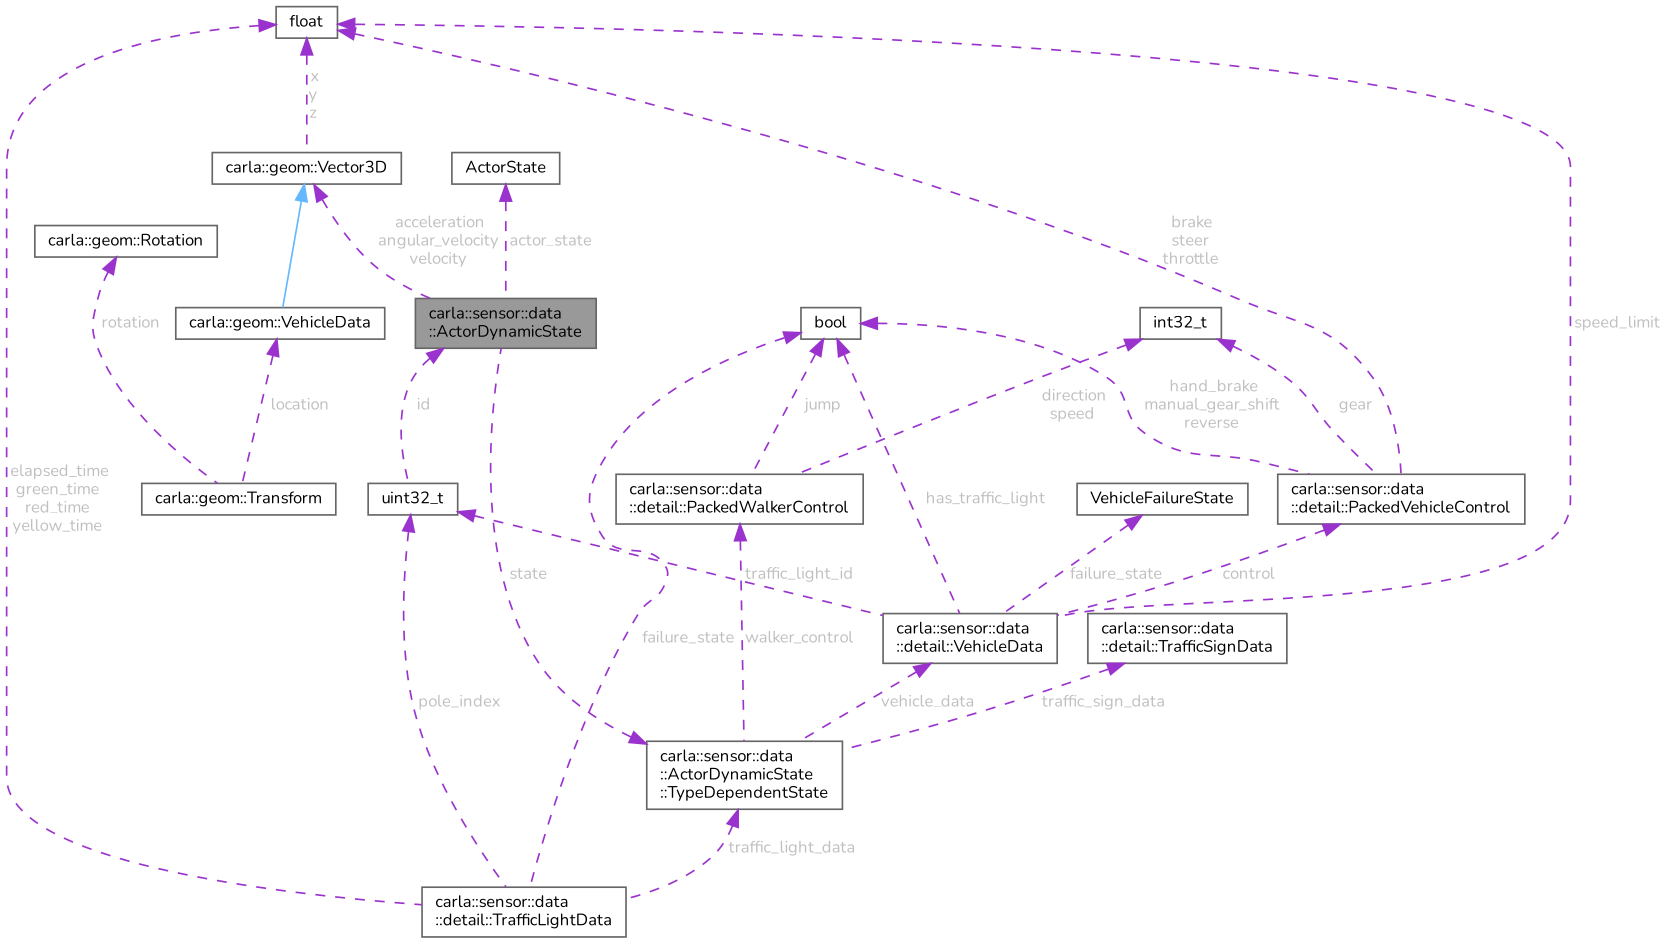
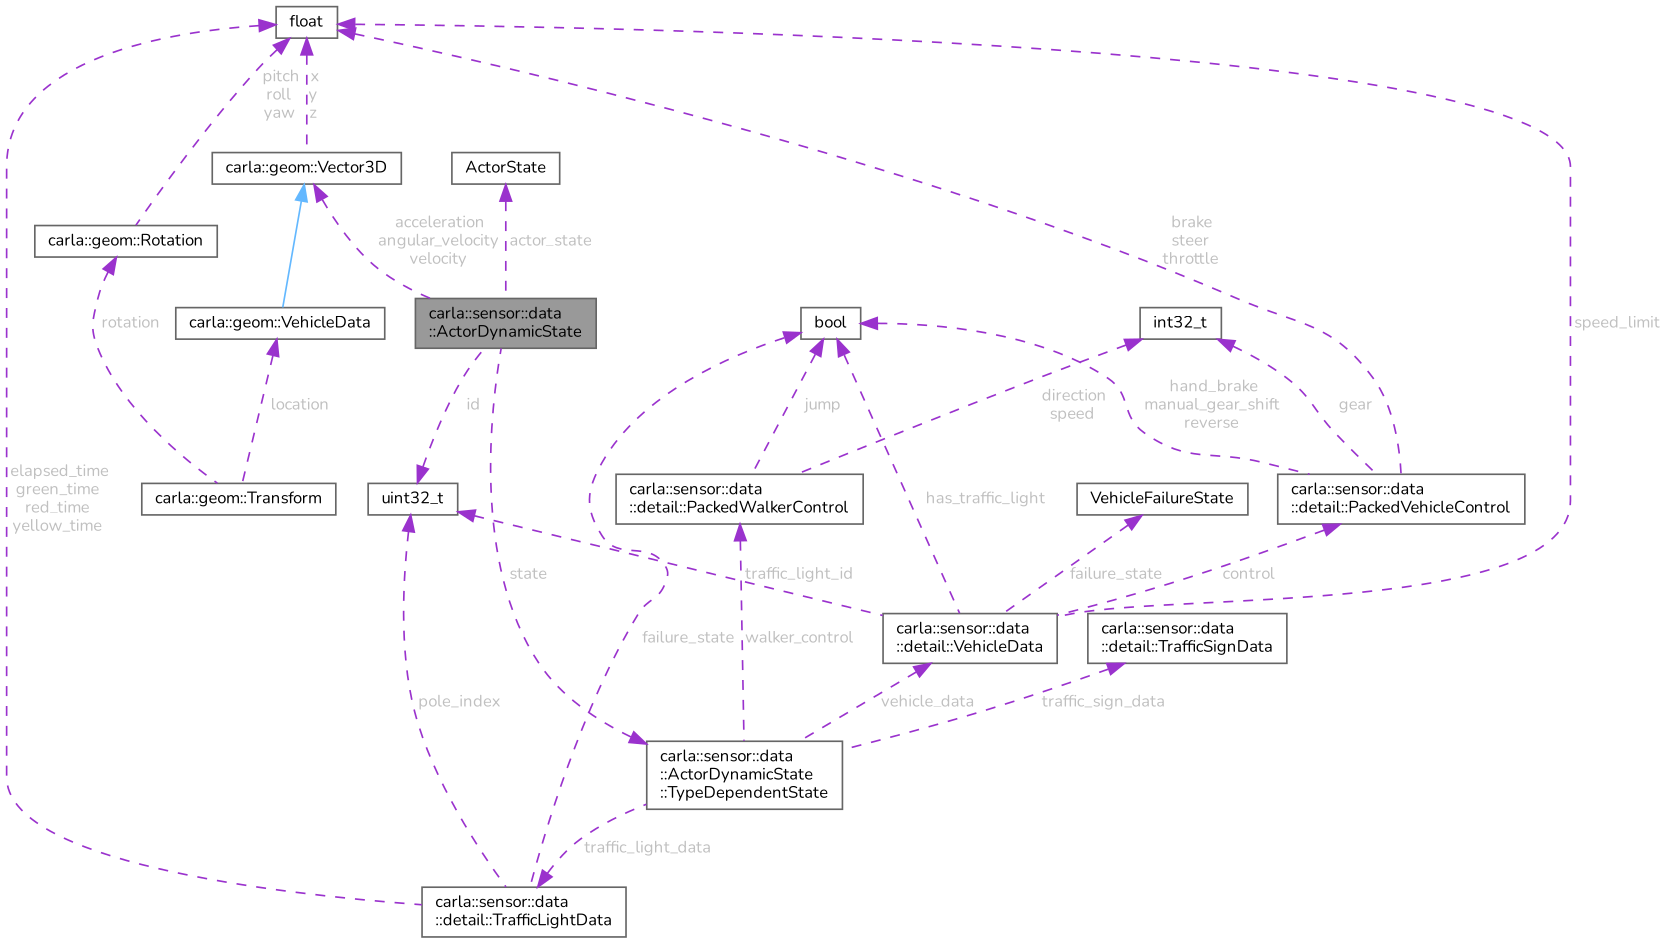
edge "carla::geom::Rotation" -> "float": added, label "pitch roll yaw"
edge "uint32_t" -> "carla::sensor::data ::ActorDynamicState": reversed
edge "carla::sensor::data ::detail::TrafficLightData" -> "carla::sensor::data ::ActorDynamicState ::TypeDependentState": reversed
